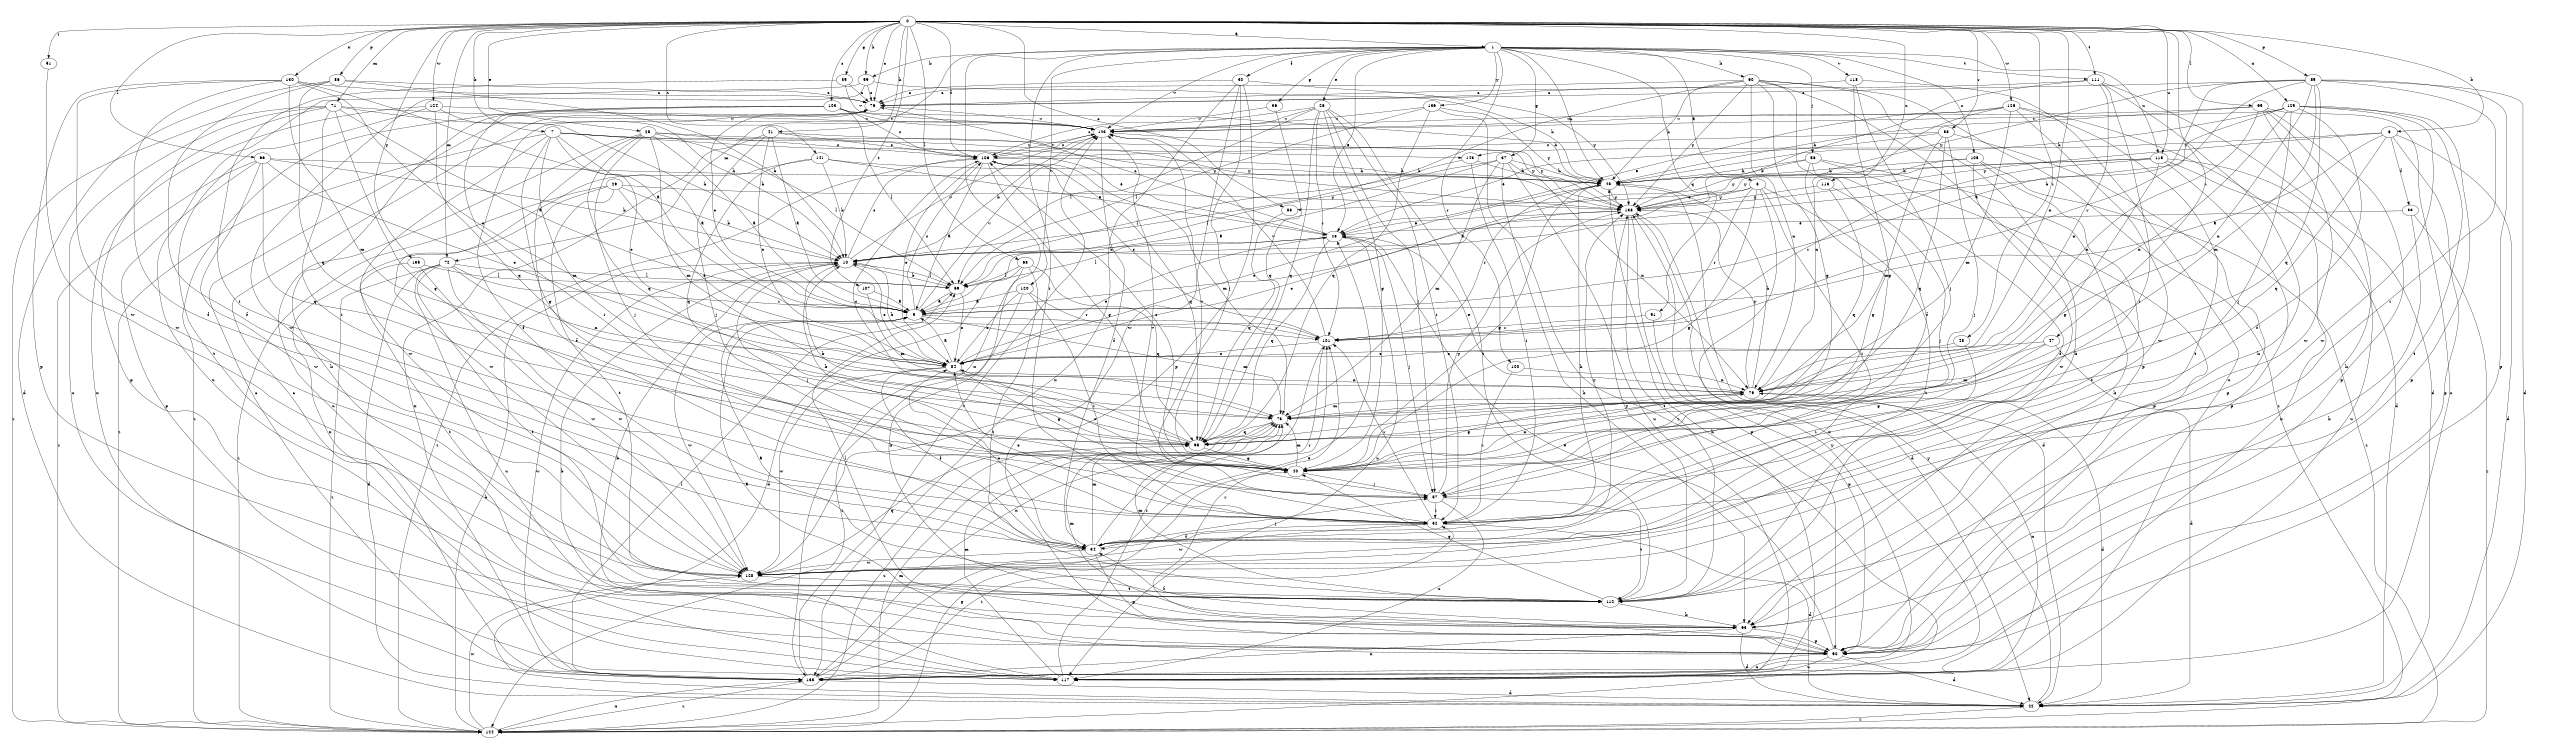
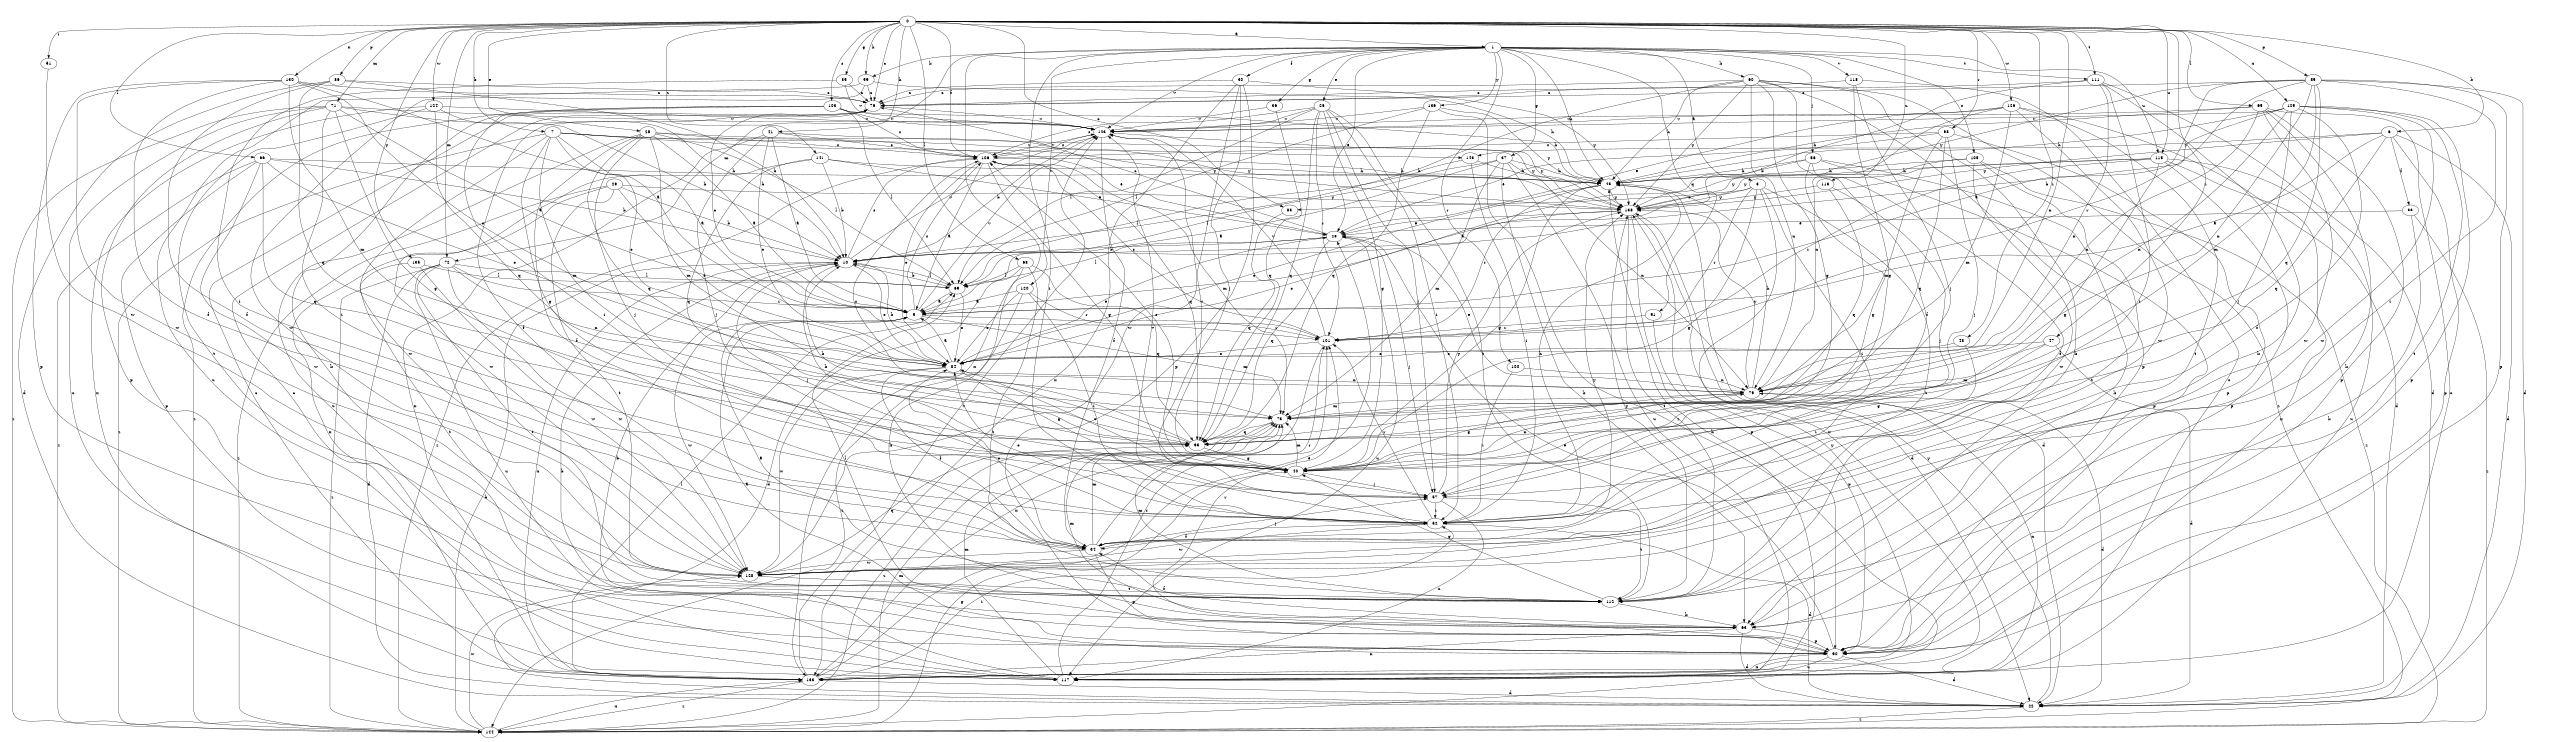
node "107": removed
edge "10" -> "133": label "w" -> "x"
edge "34" -> "45": now "52" -> "45"
